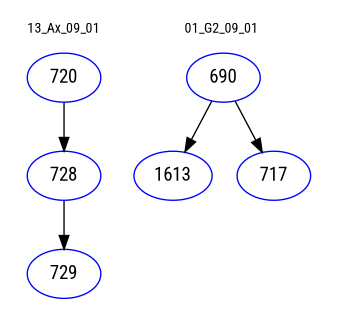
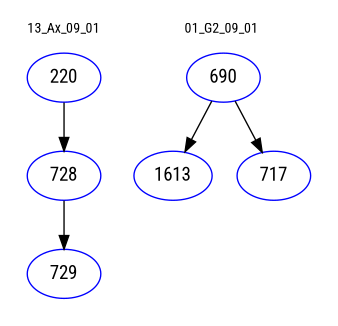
node "720": label "720" -> "220"
